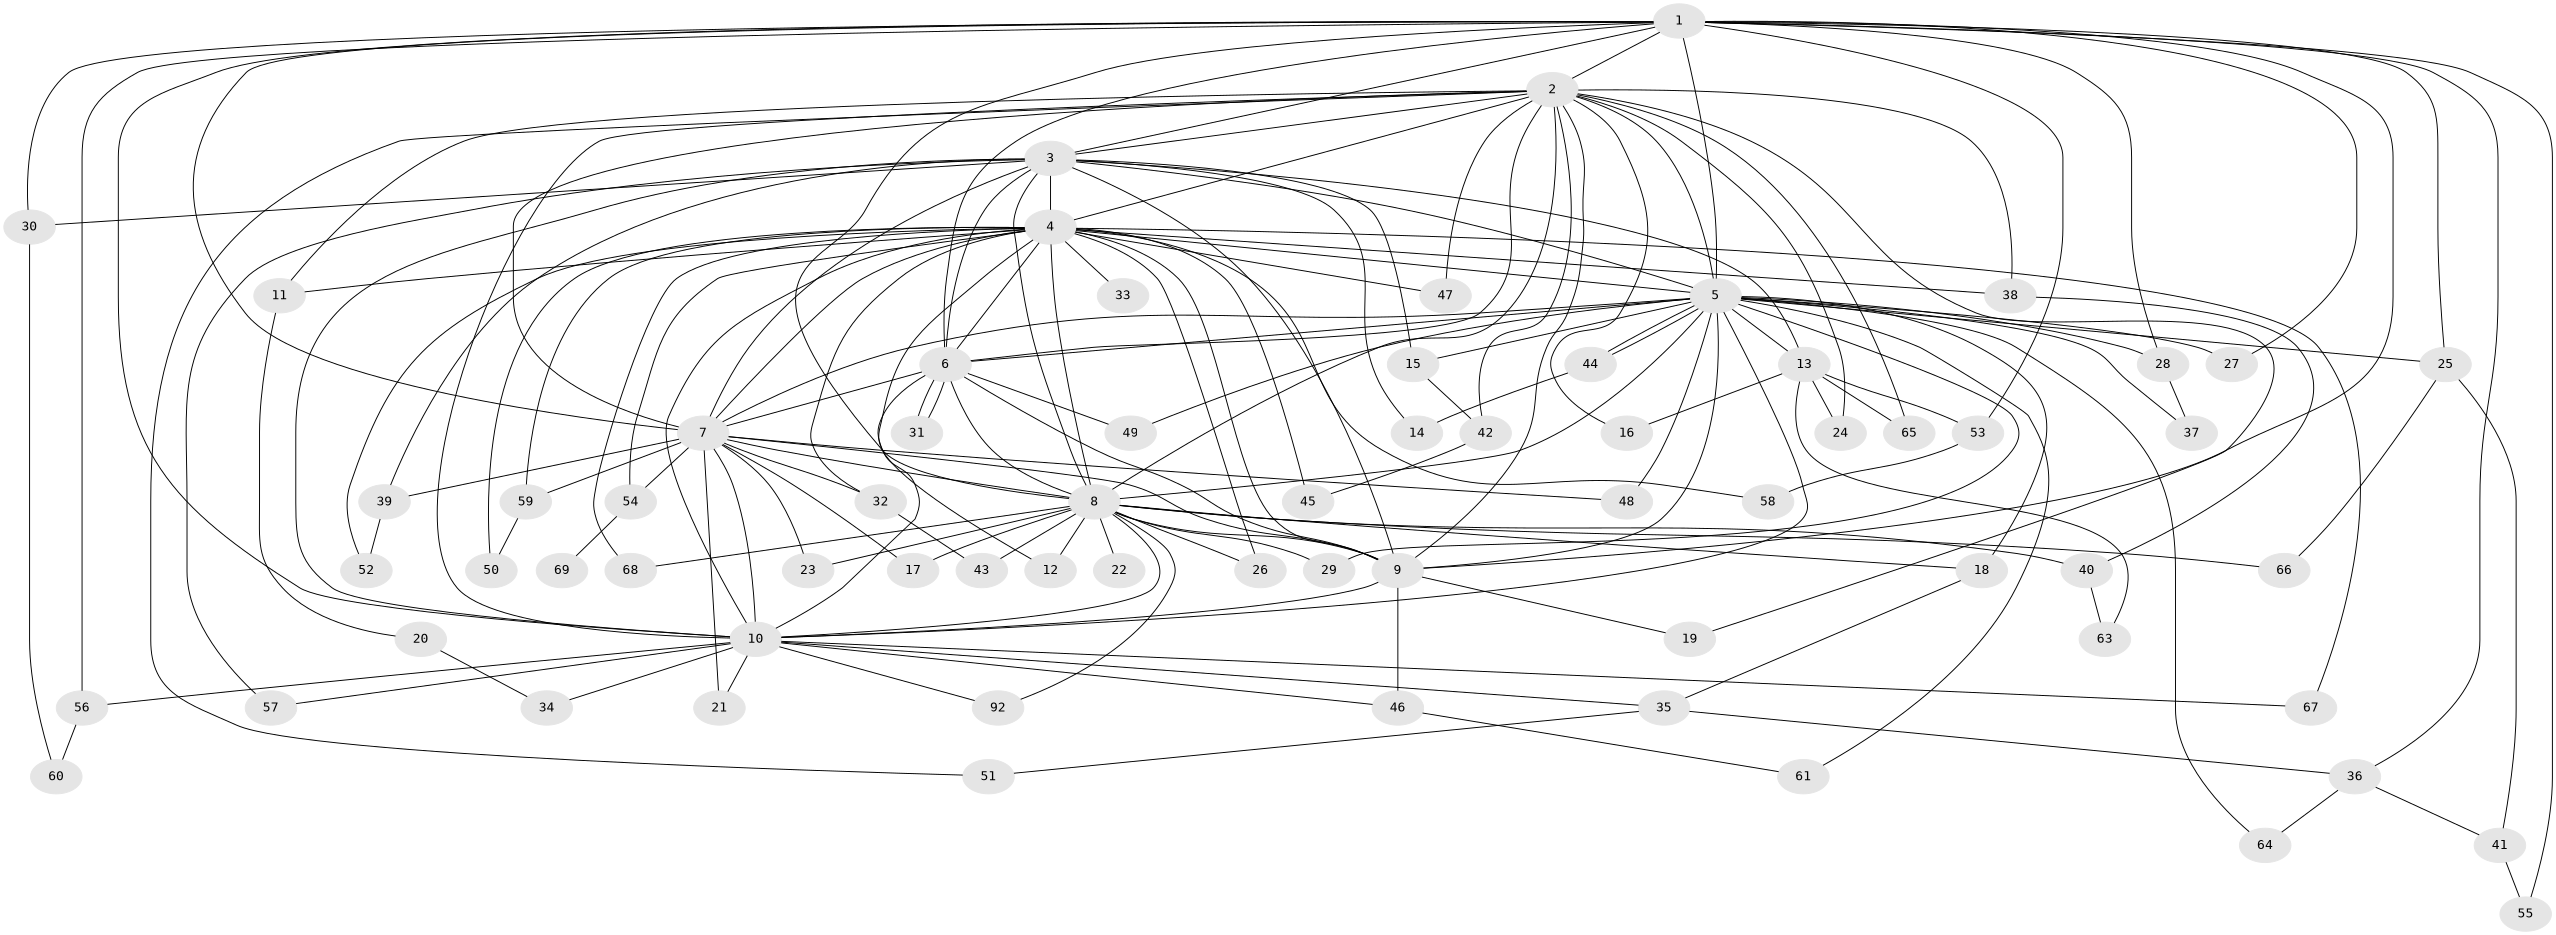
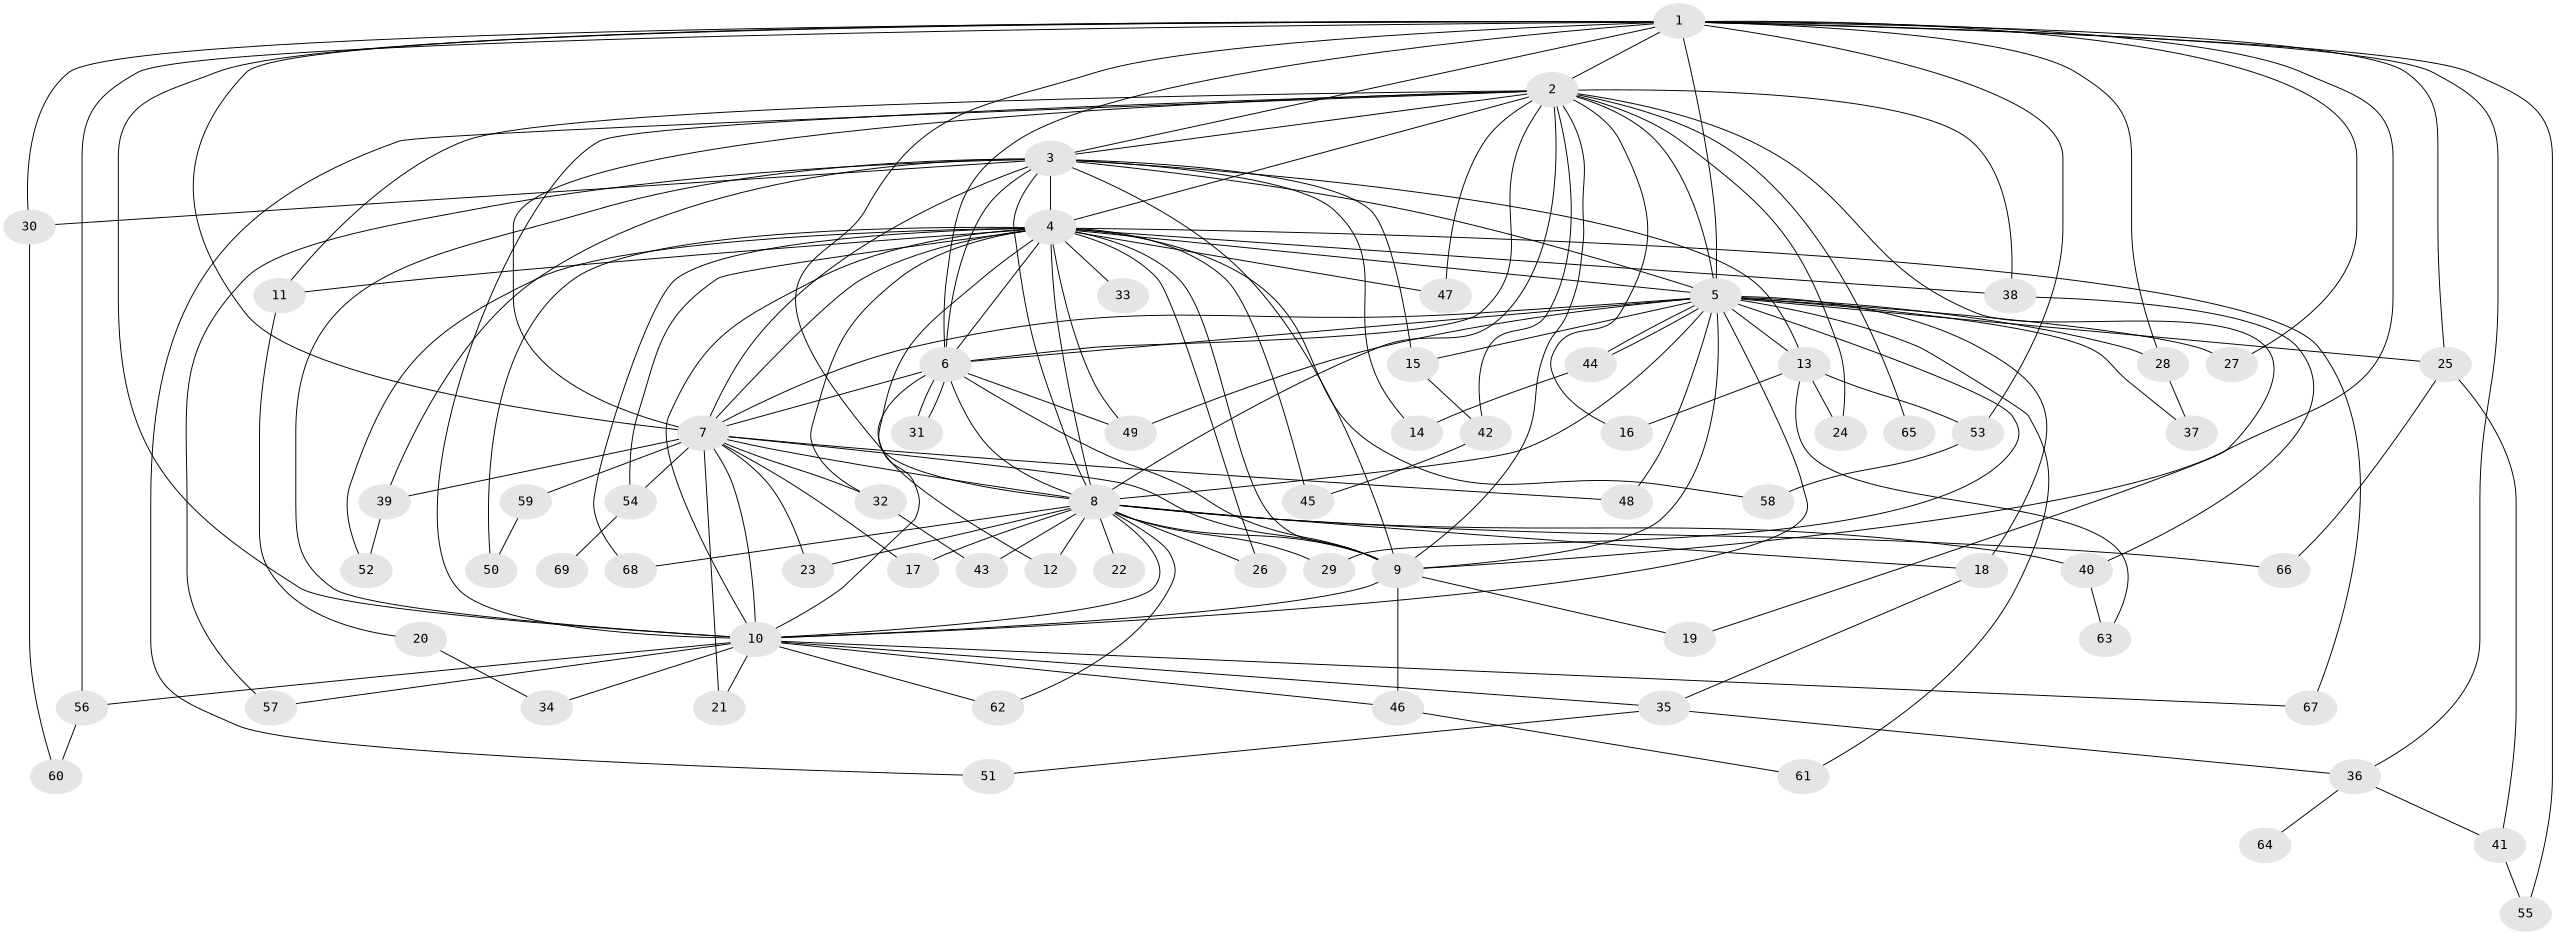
edge "4" -- "59": now "4" -- "49"
edge "13" -- "65": removed
edge "5" -- "64": removed
node "92": label "92" -> "62"
